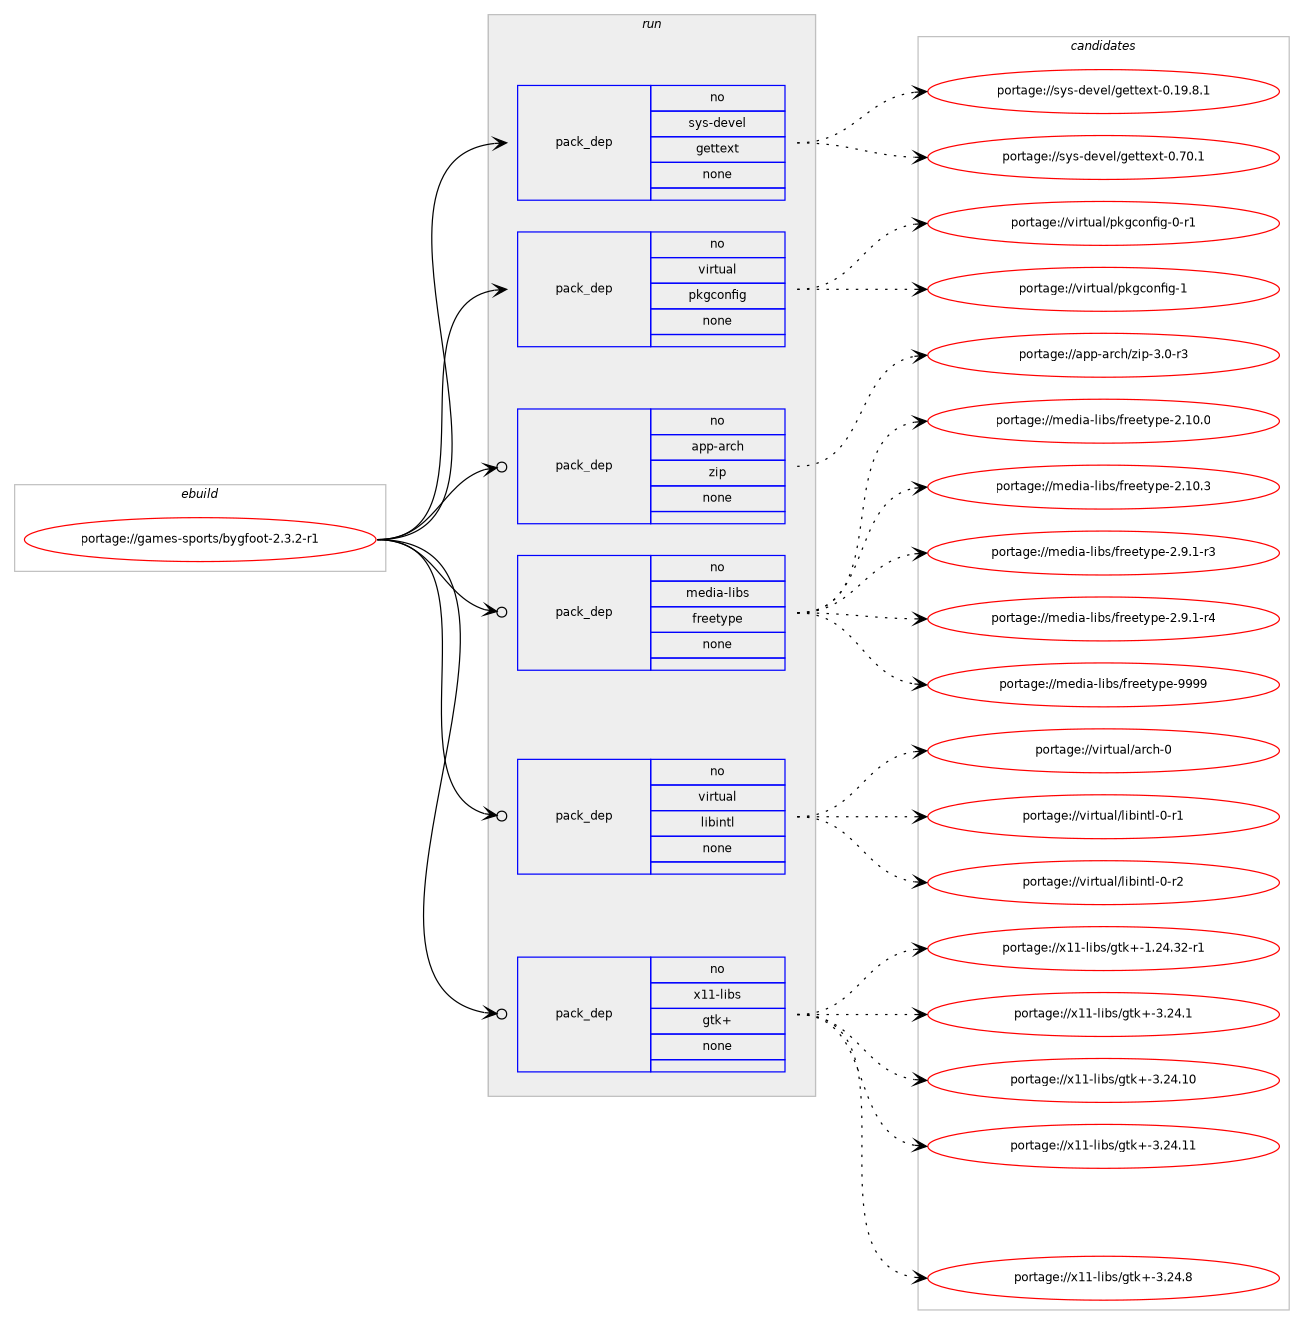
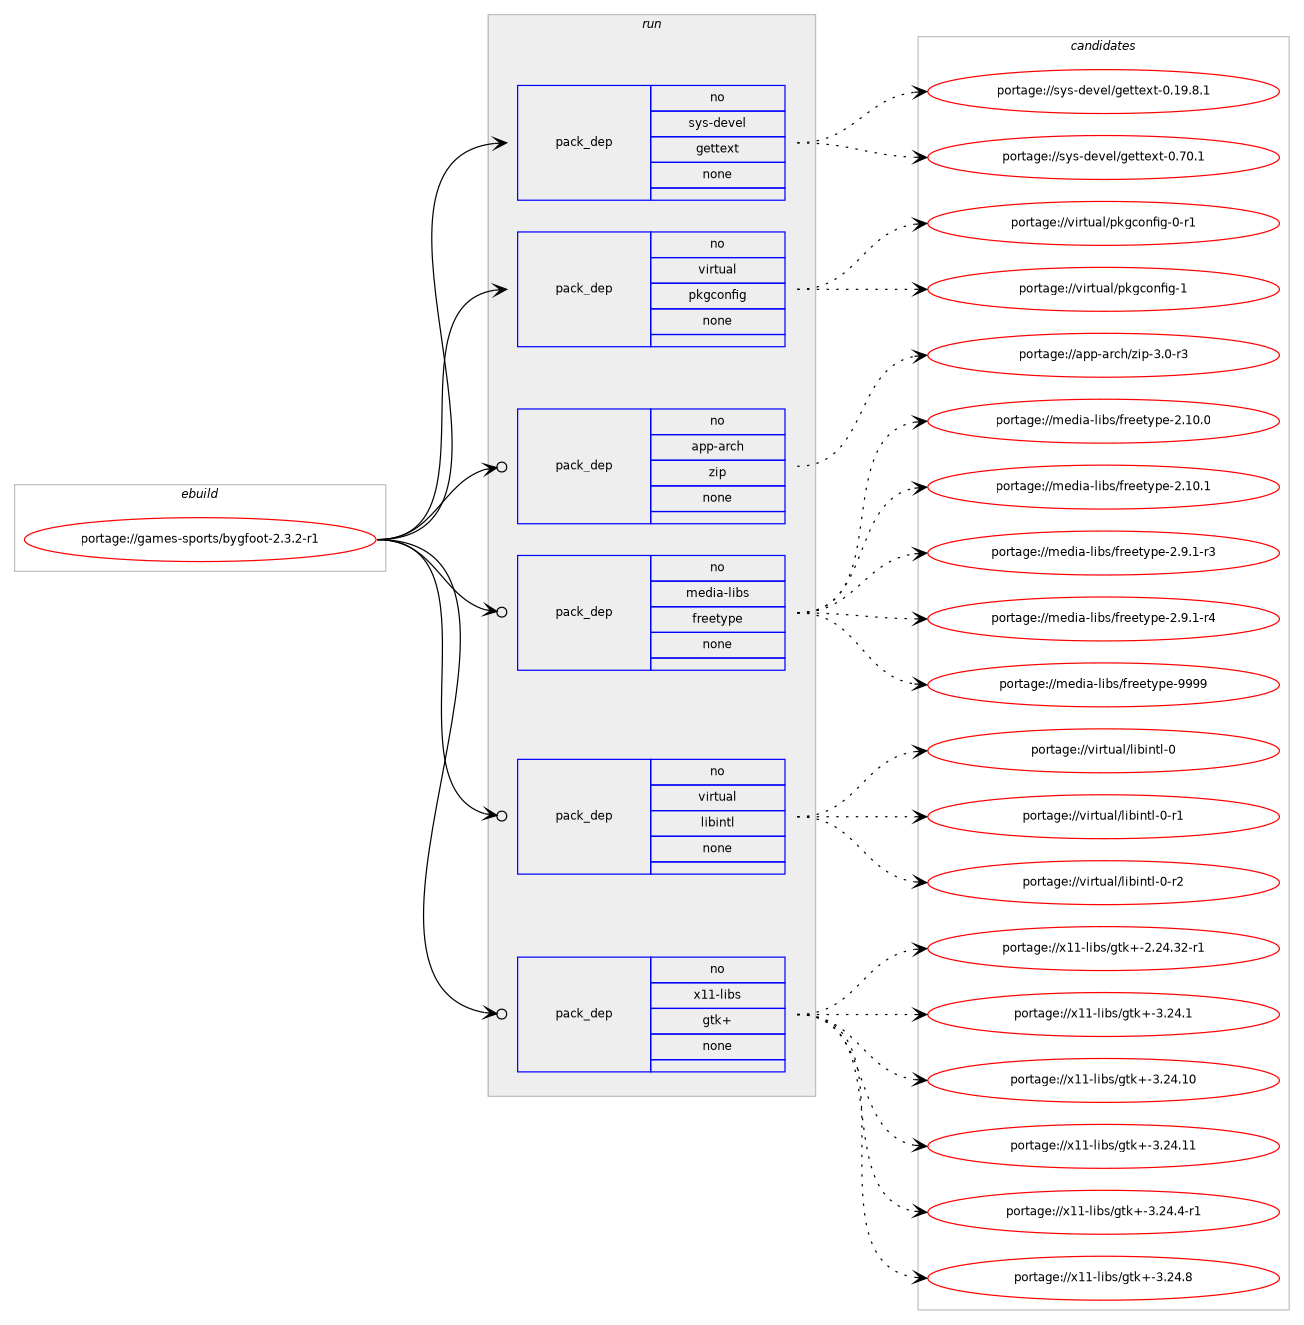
node "portage://media-libs/freetype-2.10.3": label "portage://media-libs/freetype-2.10.3" -> "portage://media-libs/freetype-2.10.1"
node "portage://virtual/arch-0": label "portage://virtual/arch-0" -> "portage://virtual/libintl-0"
node "portage://x11-libs/gtk+-1.24.32-r1": label "portage://x11-libs/gtk+-1.24.32-r1" -> "portage://x11-libs/gtk+-2.24.32-r1"
node "portage://x11-libs/gtk+-3.24.4-r1": added
